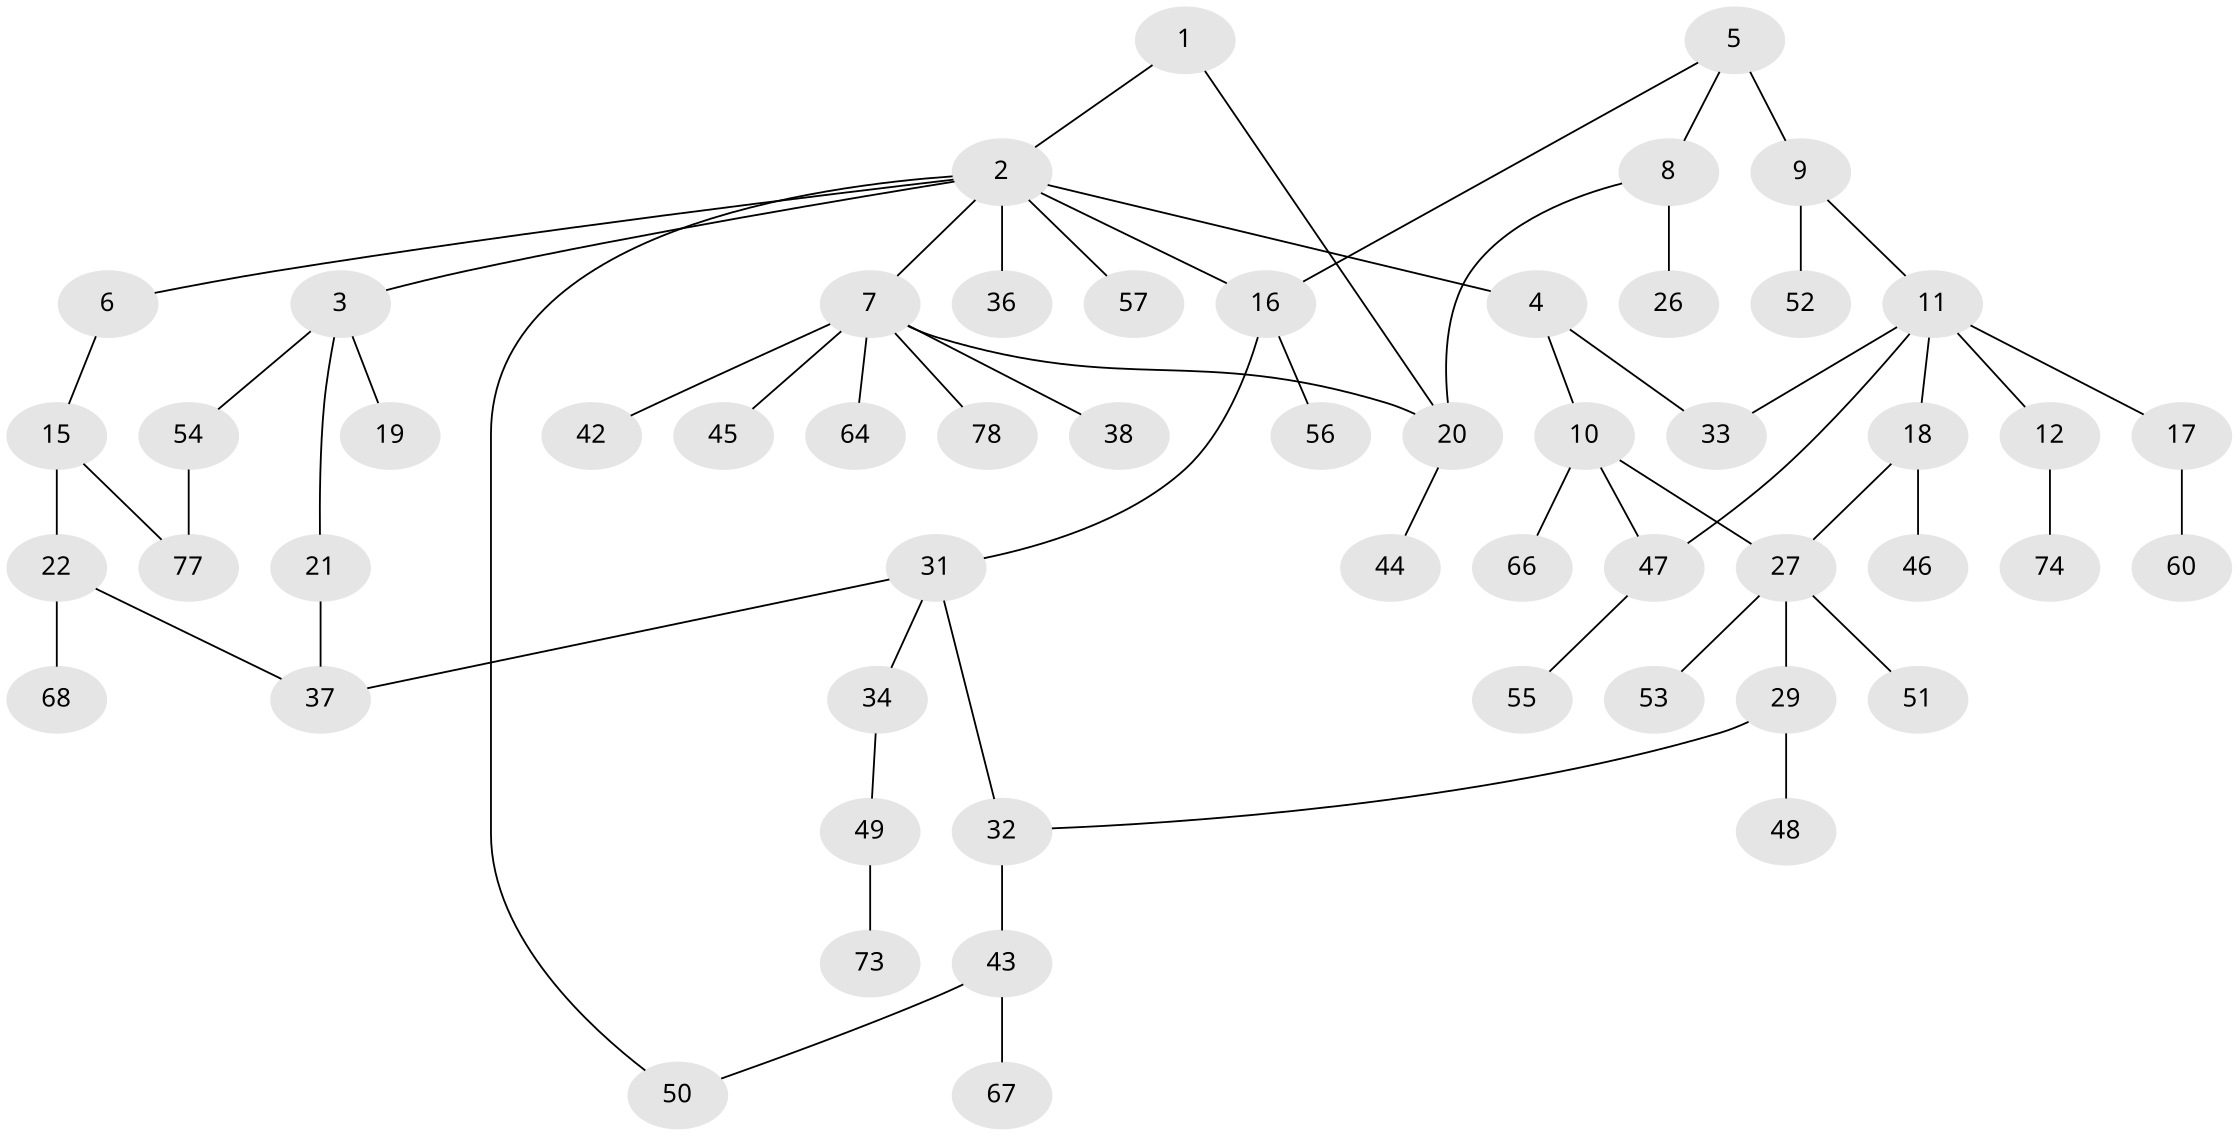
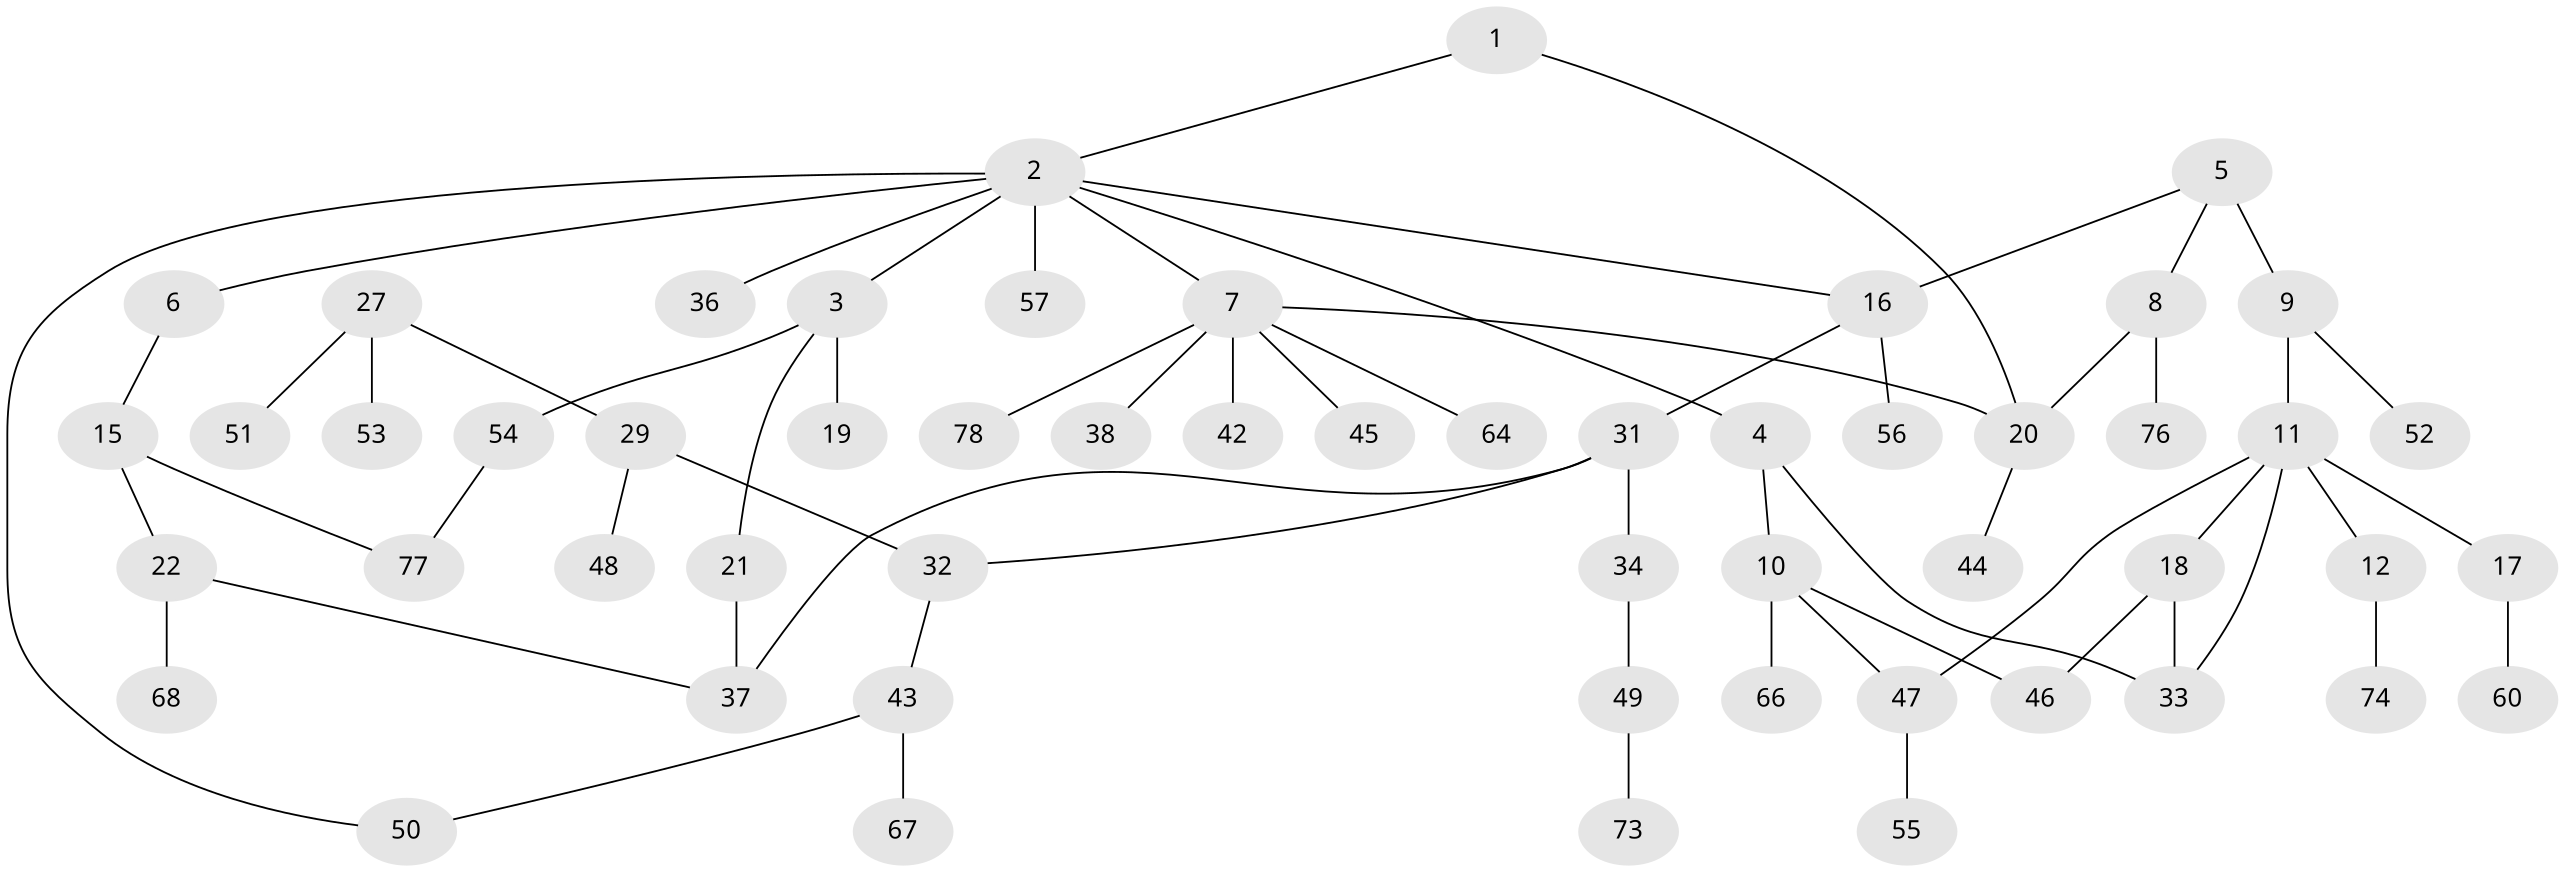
node "26": label "26" -> "76"
edge "10" -- "27": now "10" -- "46"
edge "18" -- "27": now "18" -- "33"
